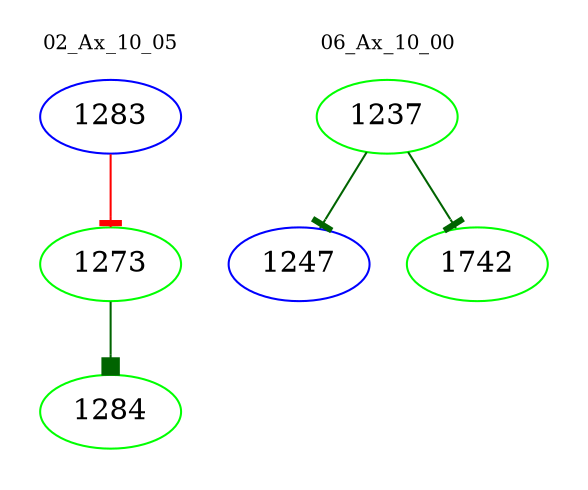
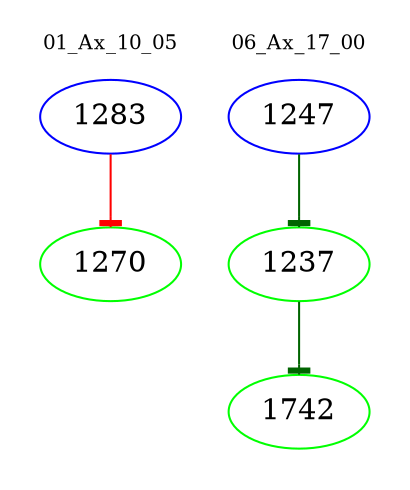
cluster "02_Ax_10_05": label "02_Ax_10_05" -> "01_Ax_10_05"
cluster "06_Ax_10_00": label "06_Ax_10_00" -> "06_Ax_17_00"
edge "1237" -> "1247": reversed
node "1273": label "1273" -> "1270"
node "1284": removed
